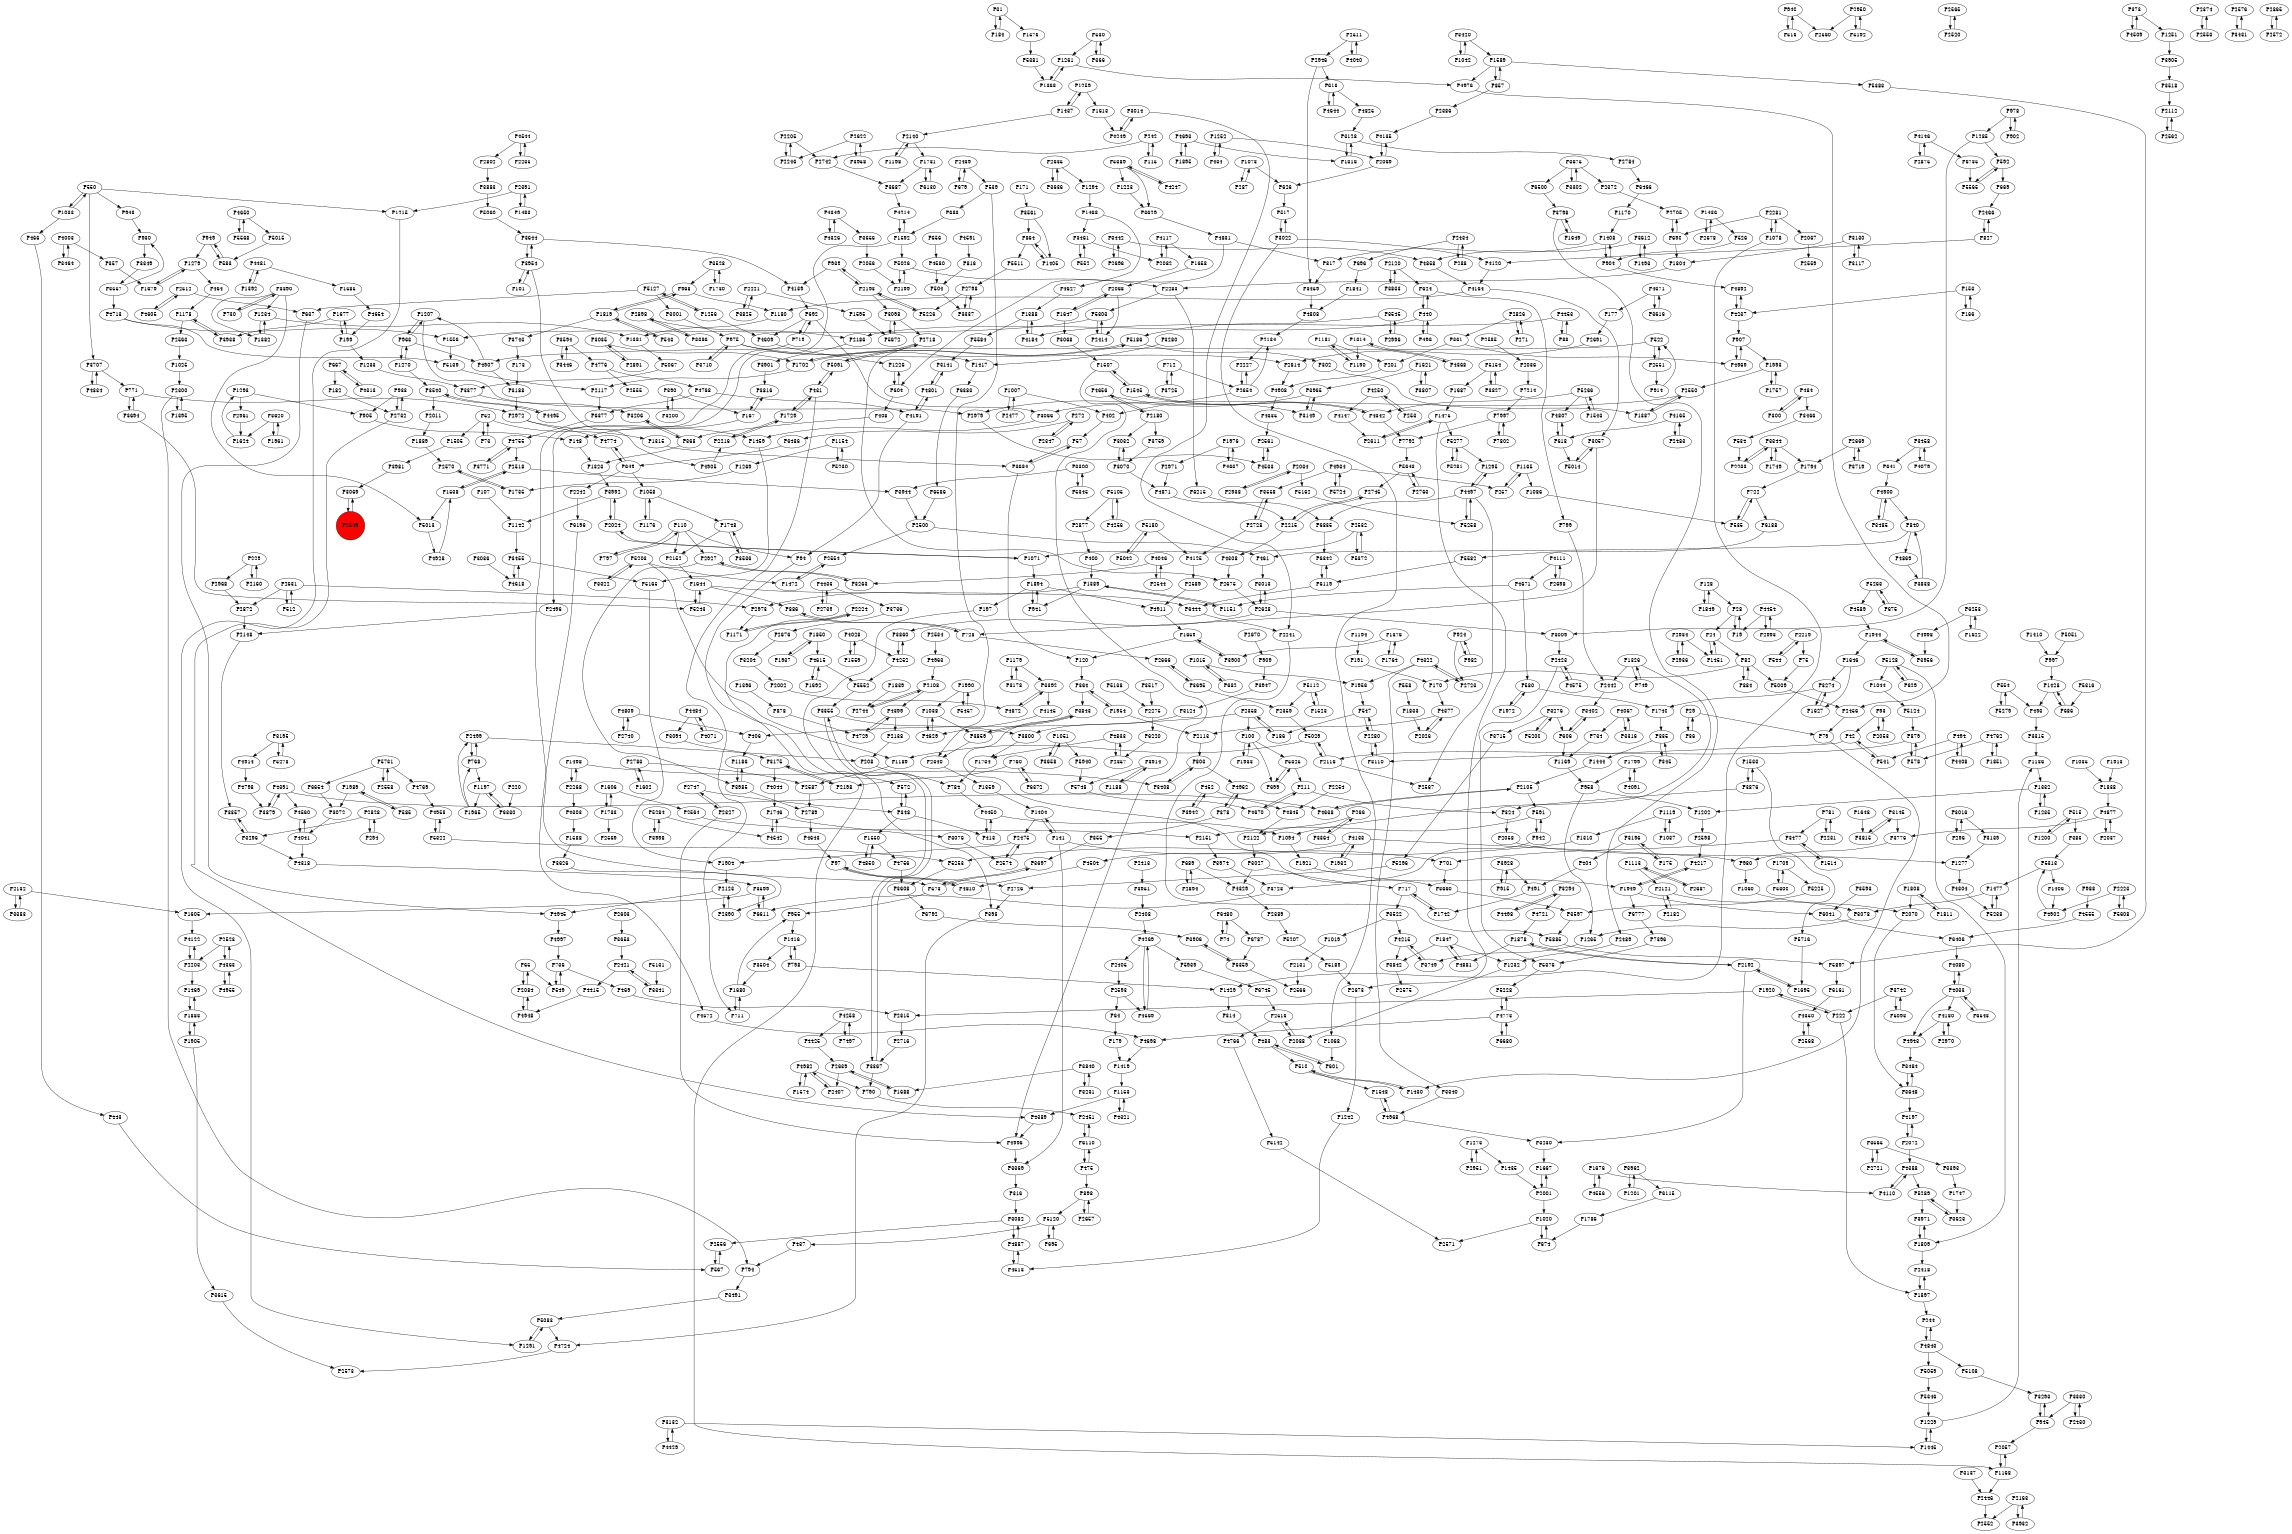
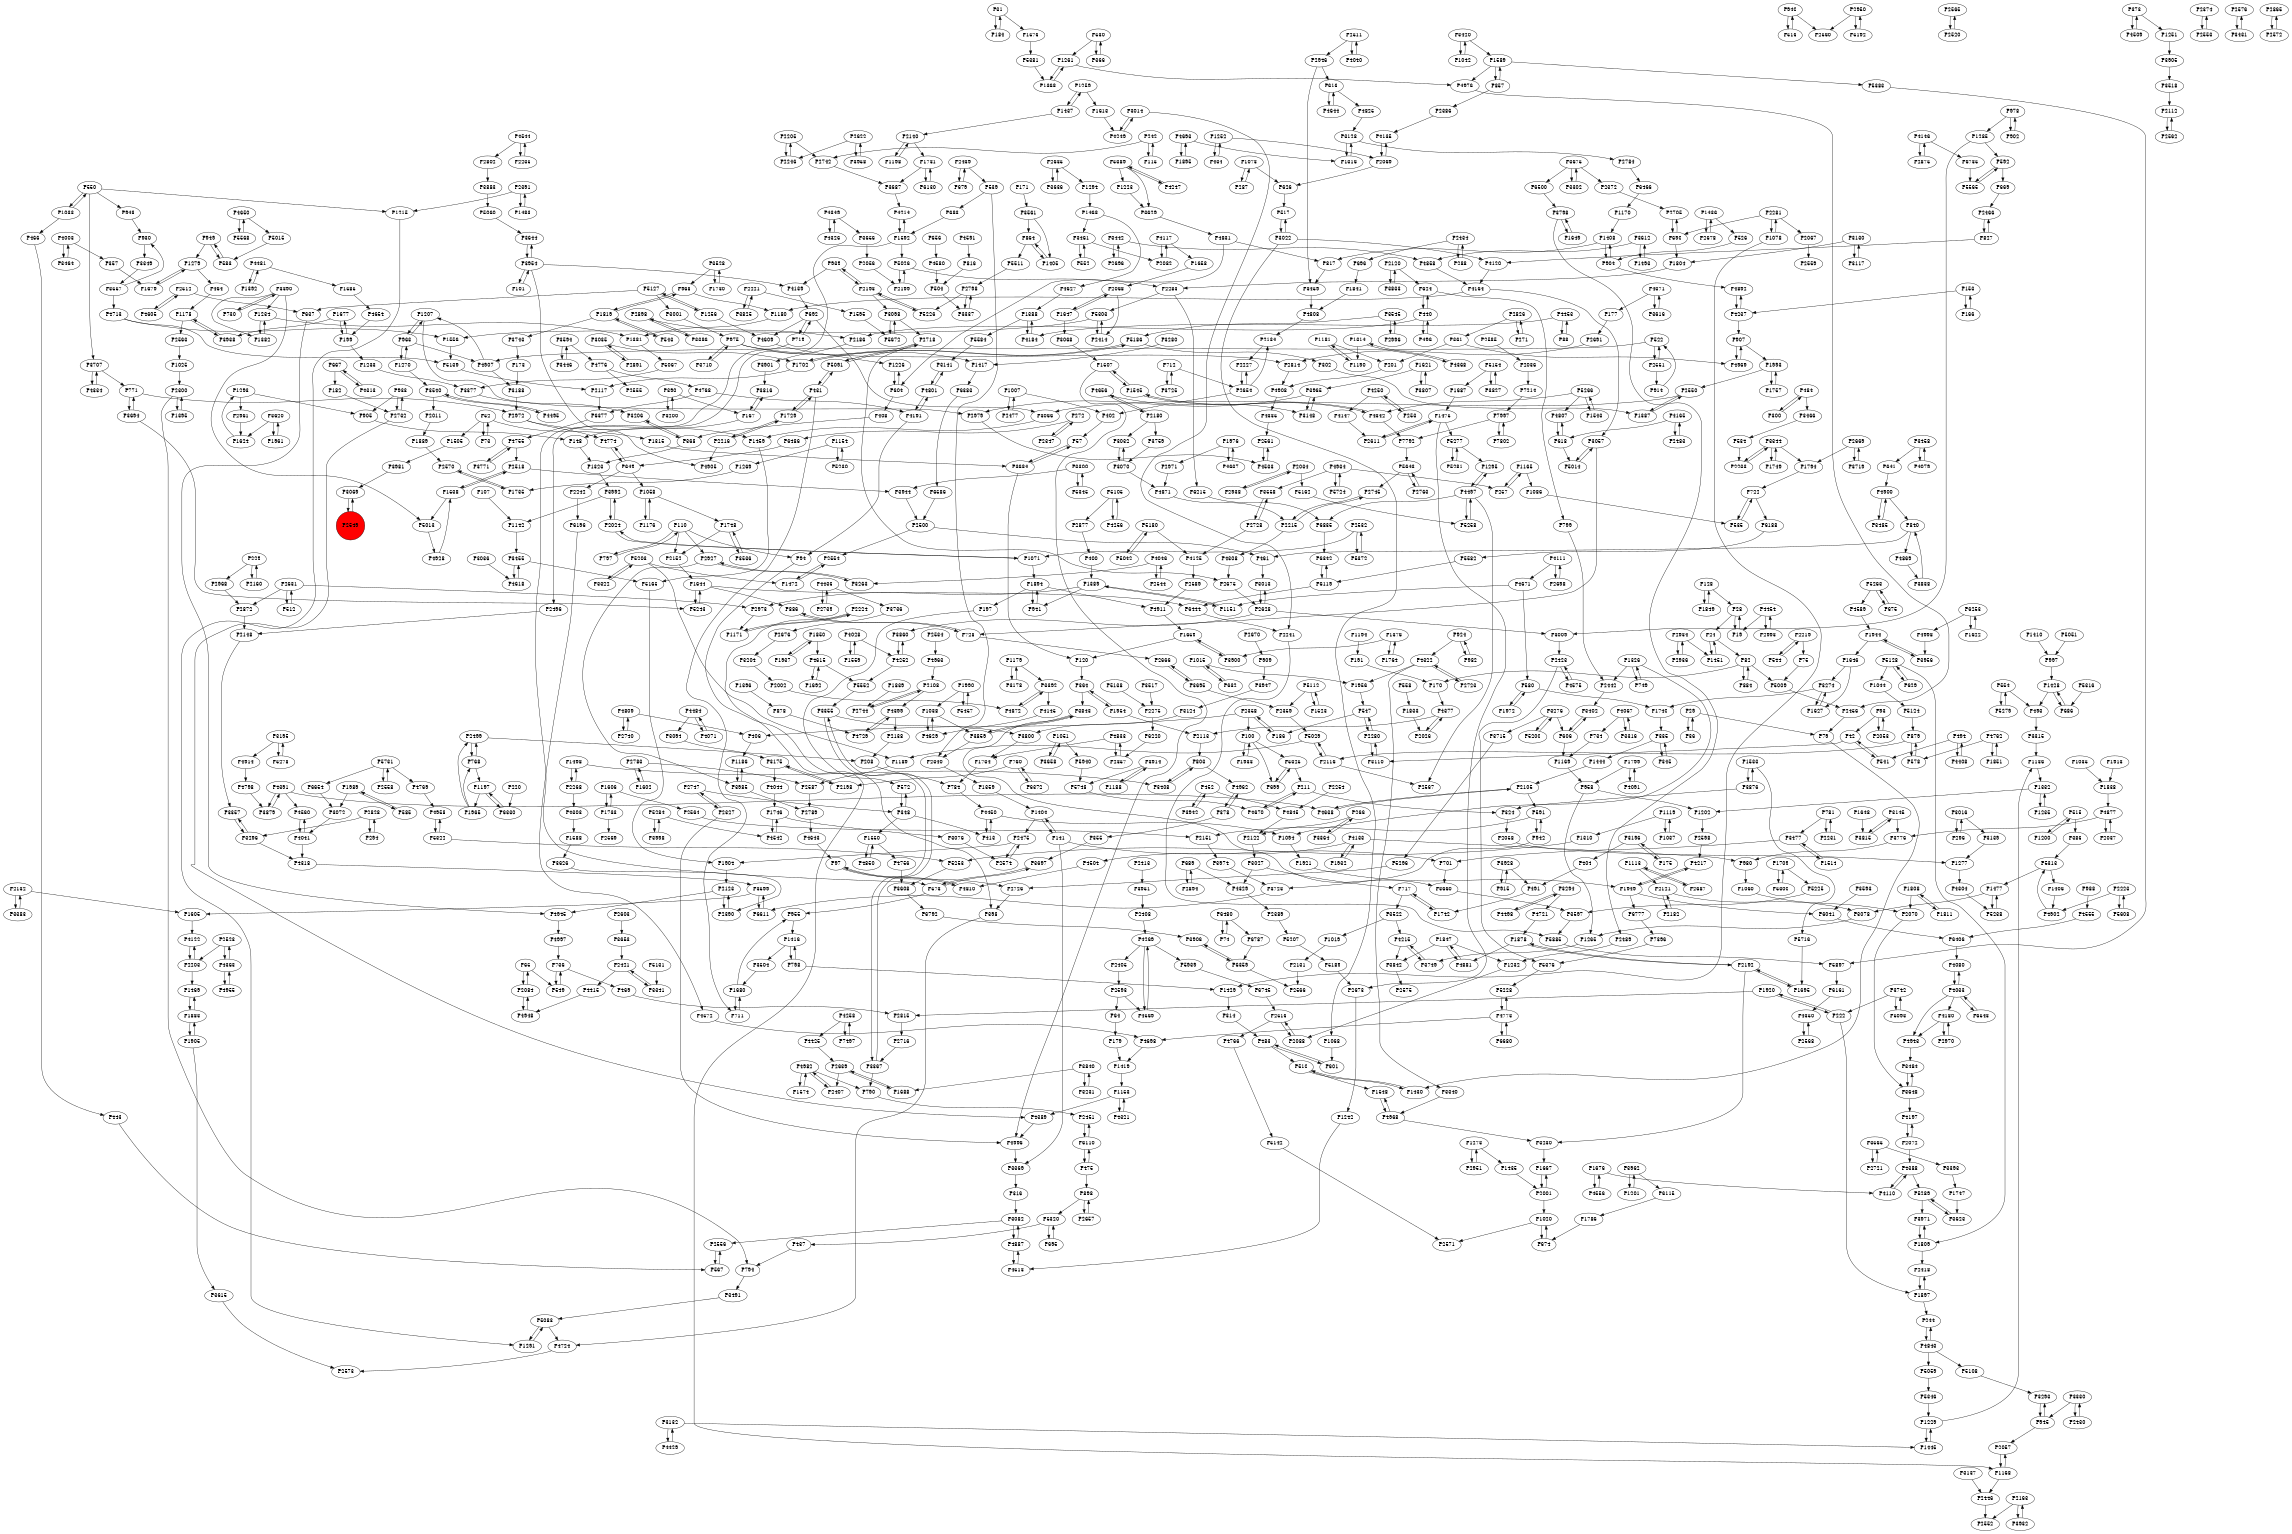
edge "P3644" -> "P4139": now "P3954" -> "P4139"
node "P3149": label "P3149" -> "P3148"
edge "P4905" -> "P2216": reversed
edge "P924" -> "P2723": now "P924" -> "P4322"
node "P5120": label "P5120" -> "P5320"
